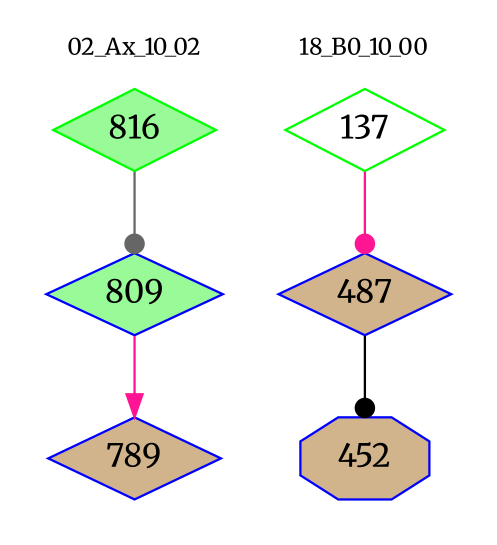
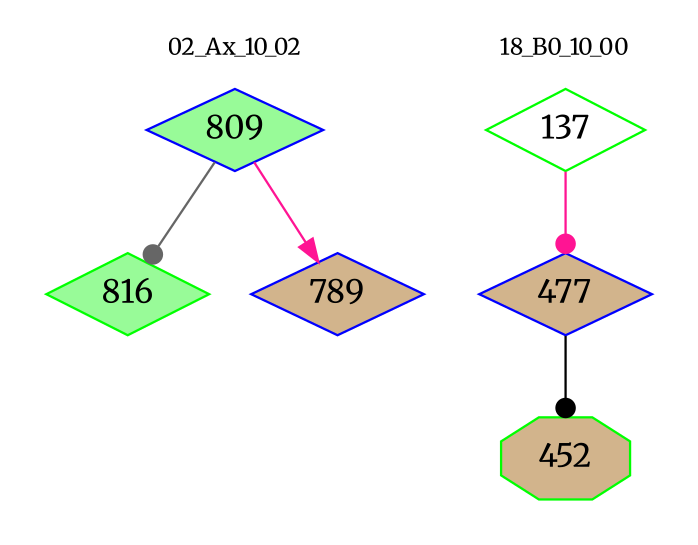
edge "816" -> "809": reversed
node "487": label "487" -> "477"
node "452": color blue -> green
